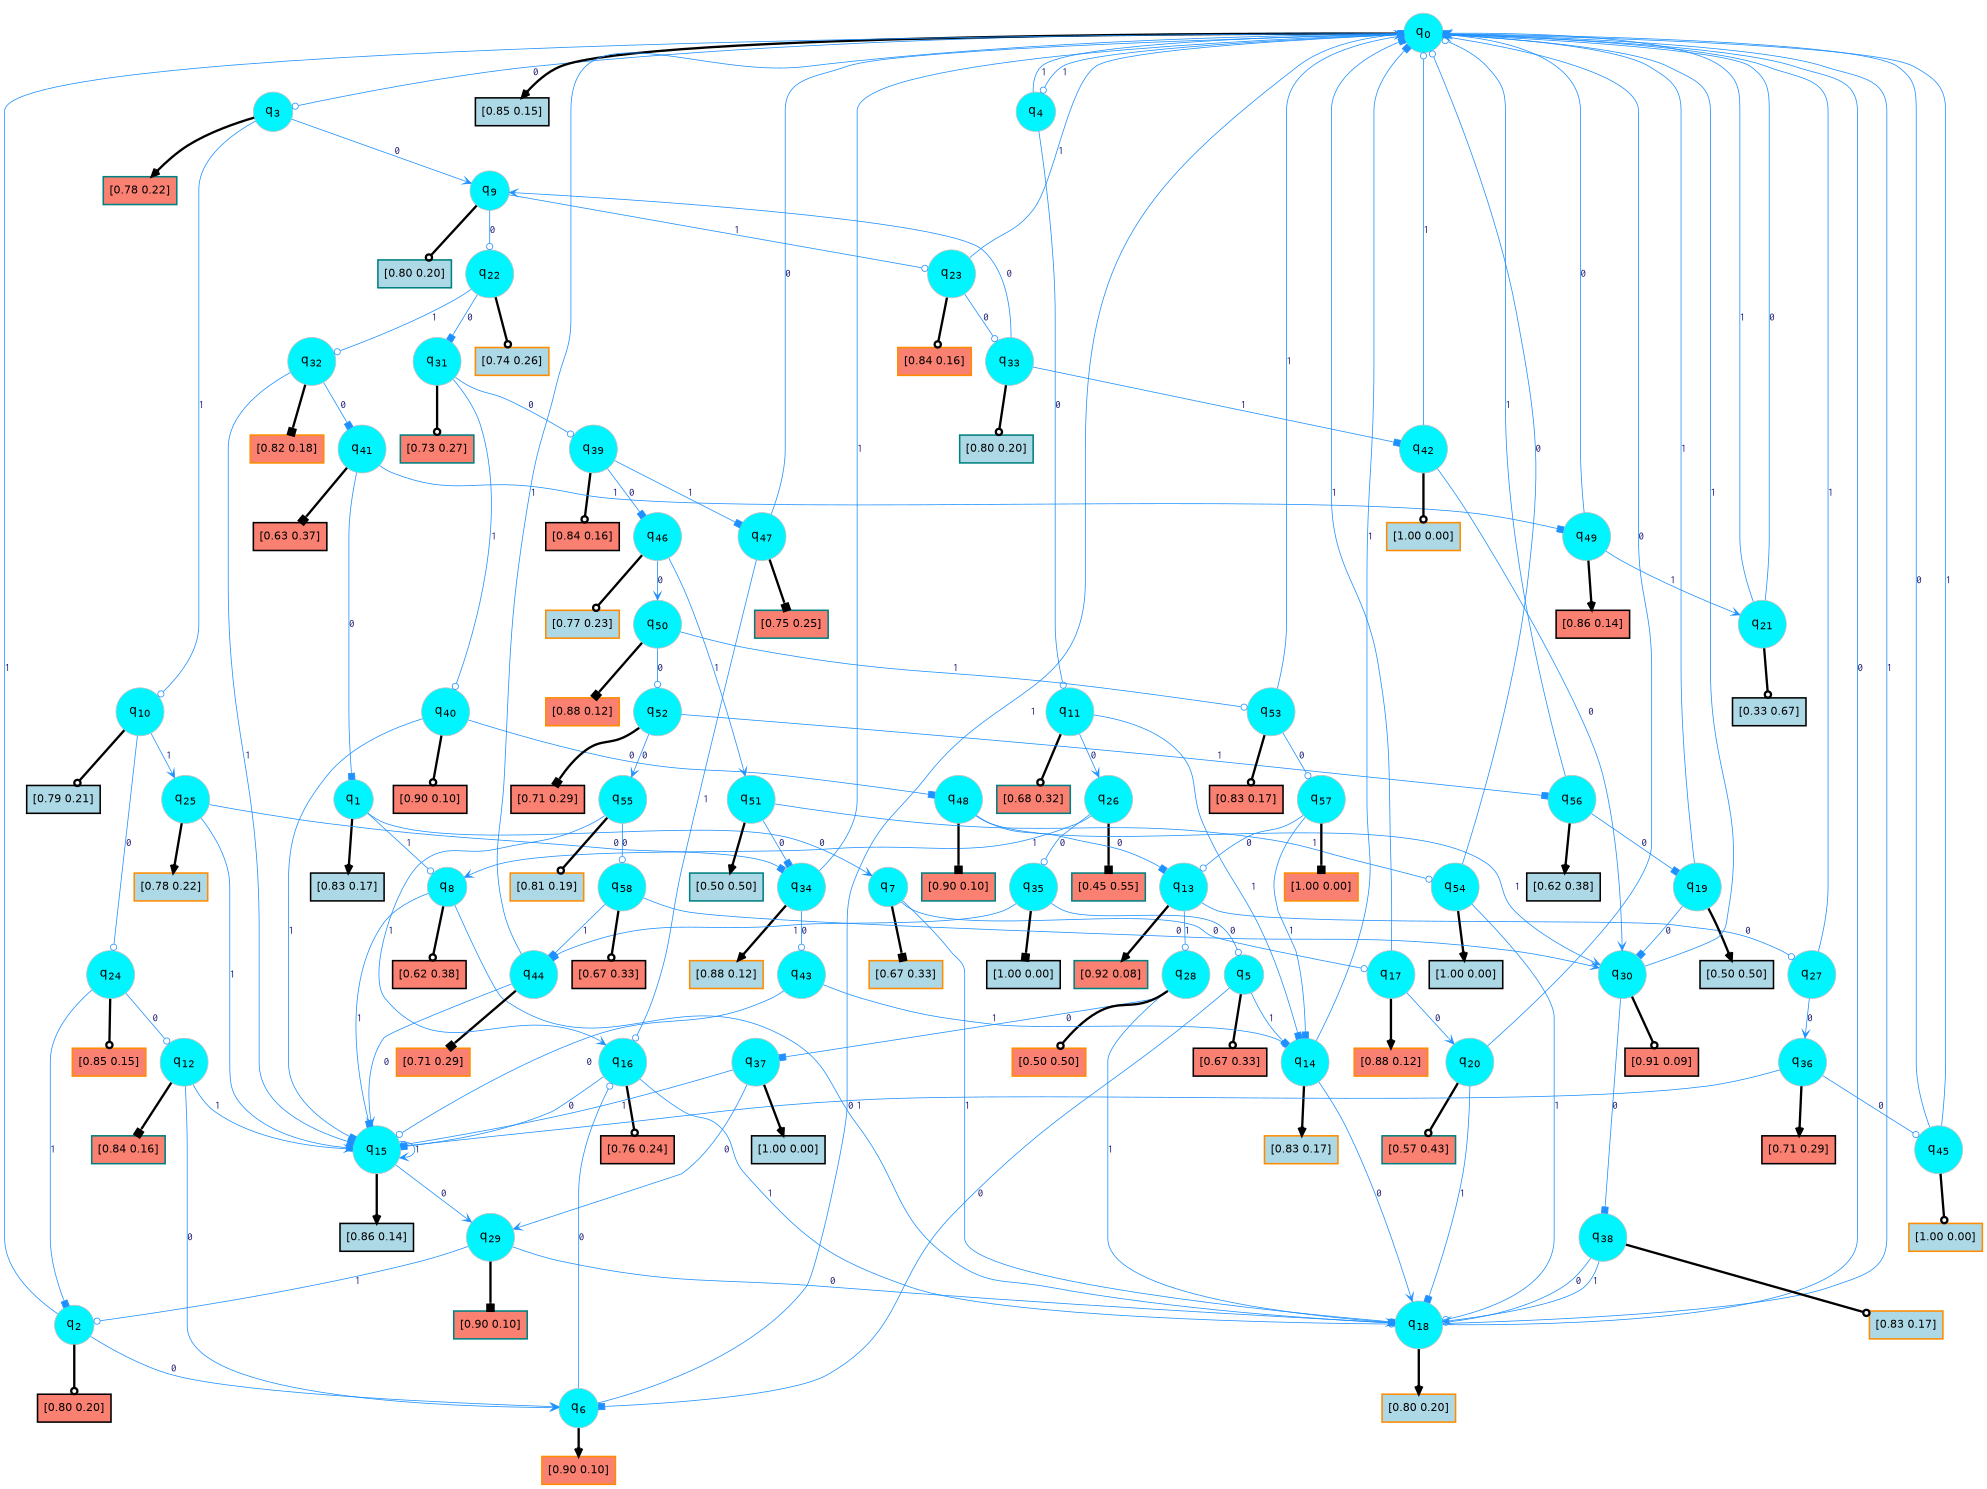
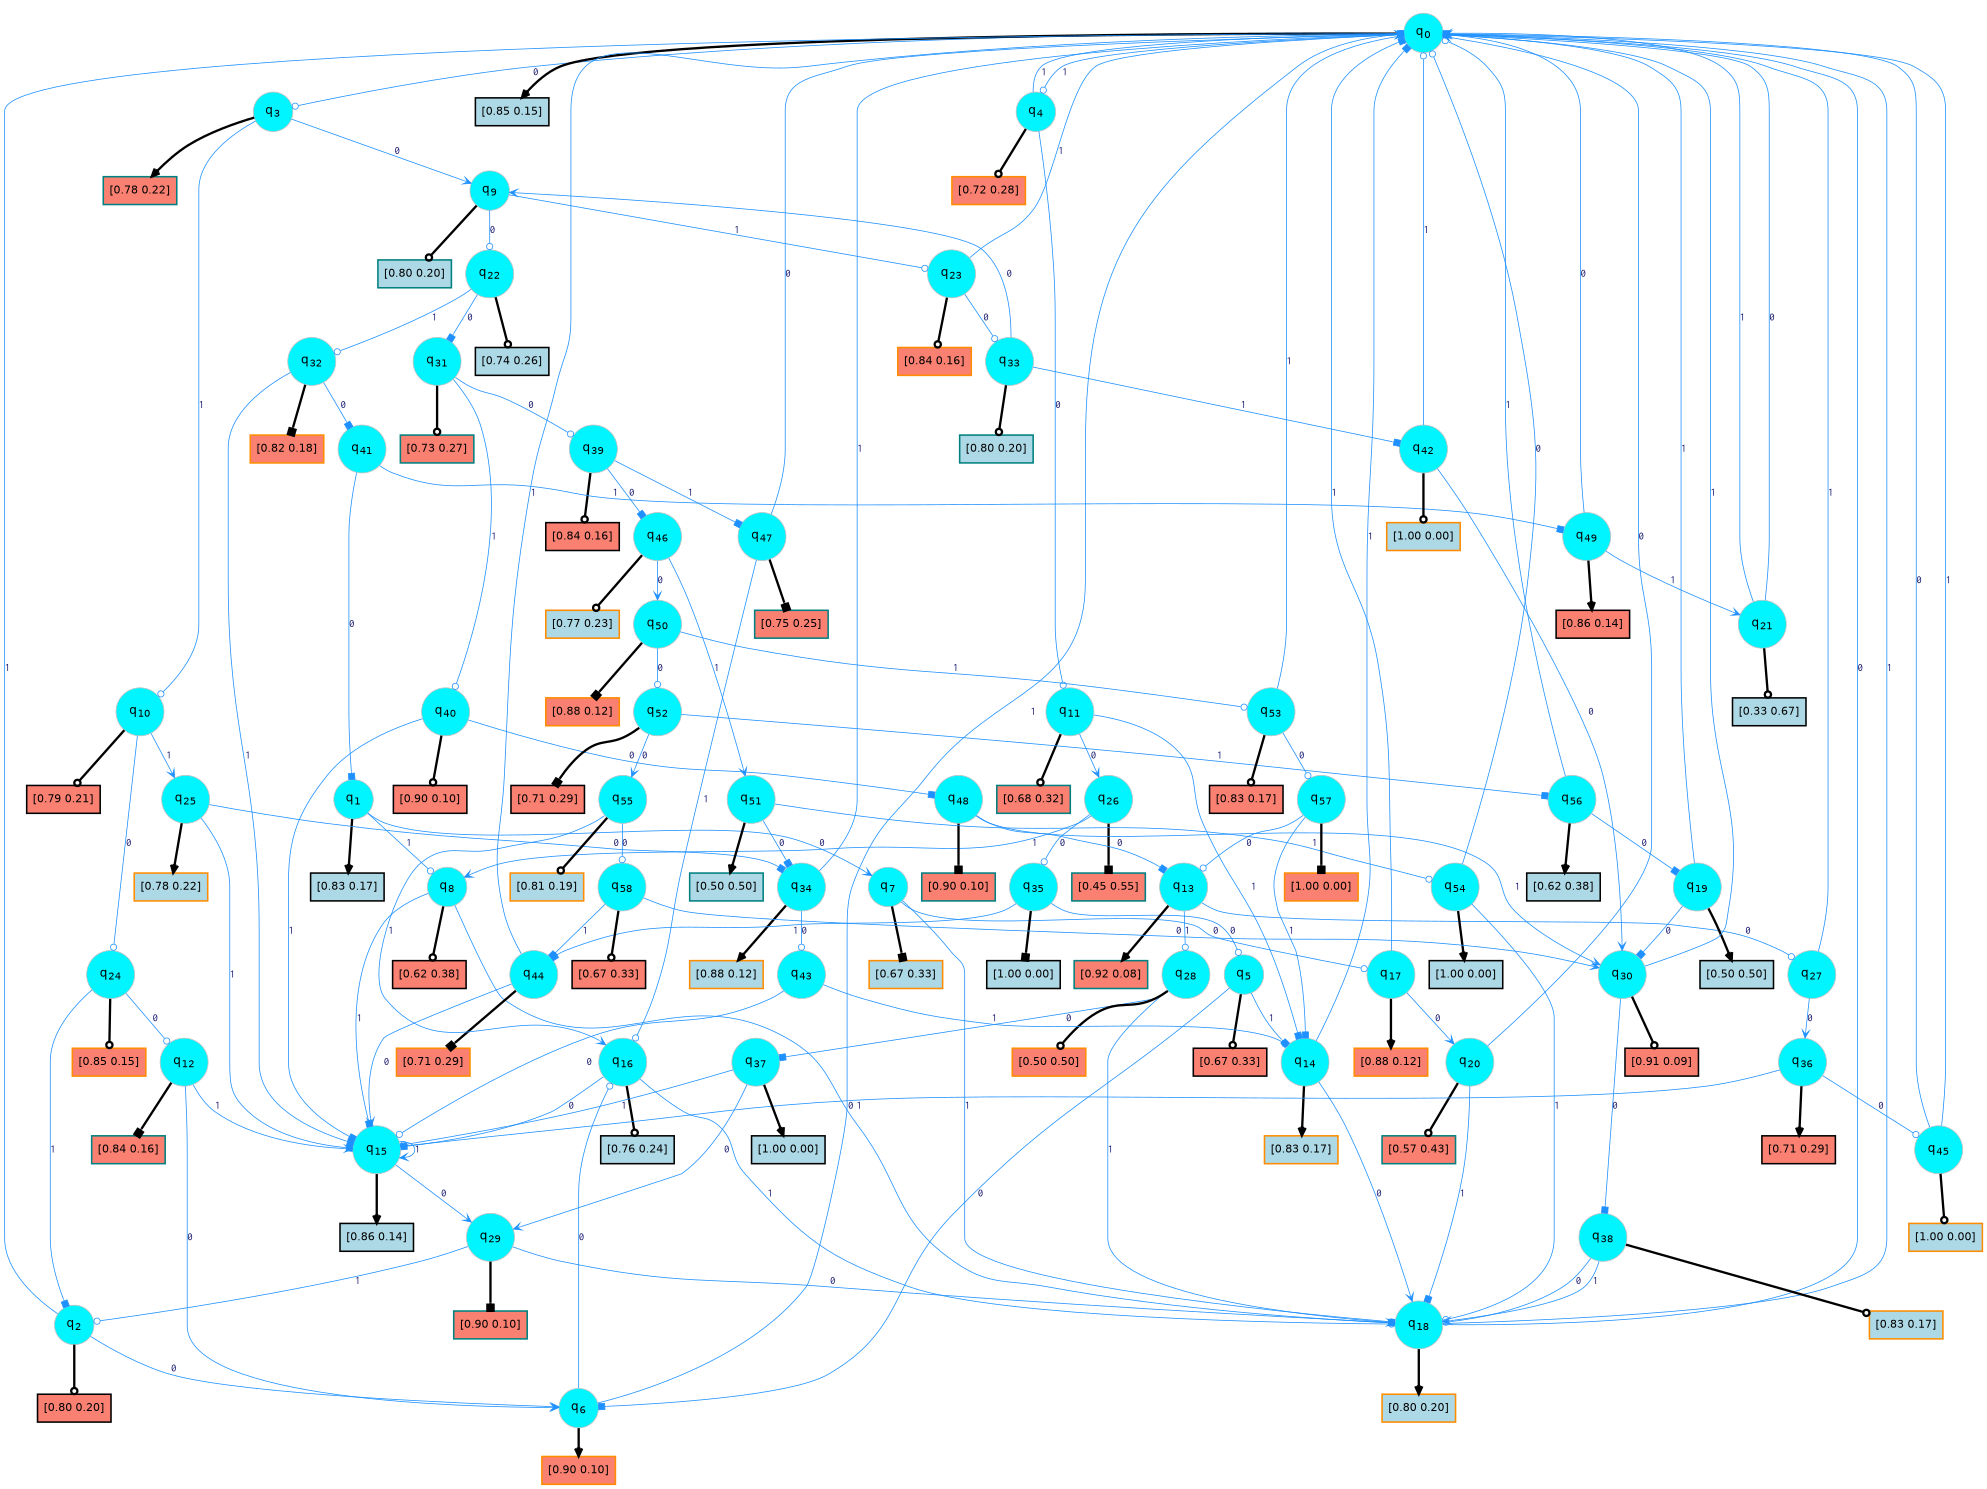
node "[0.72 0.28]": added
node "[0.74 0.26]": color darkorange -> black
node "[0.63 0.37]": removed
node "[0.79 0.21]": fillcolor lightblue -> salmon
node "[0.76 0.24]": fillcolor salmon -> lightblue
